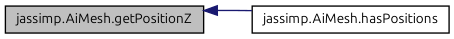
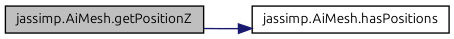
edge "jassimp.AiMesh.hasPositions" -> "jassimp.AiMesh.getPositionZ": reversed
